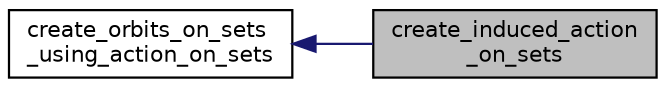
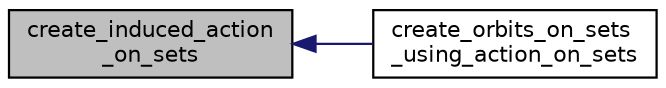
edge "create_induced_action _on_sets" -> "create_orbits_on_sets _using_action_on_sets": reversed
